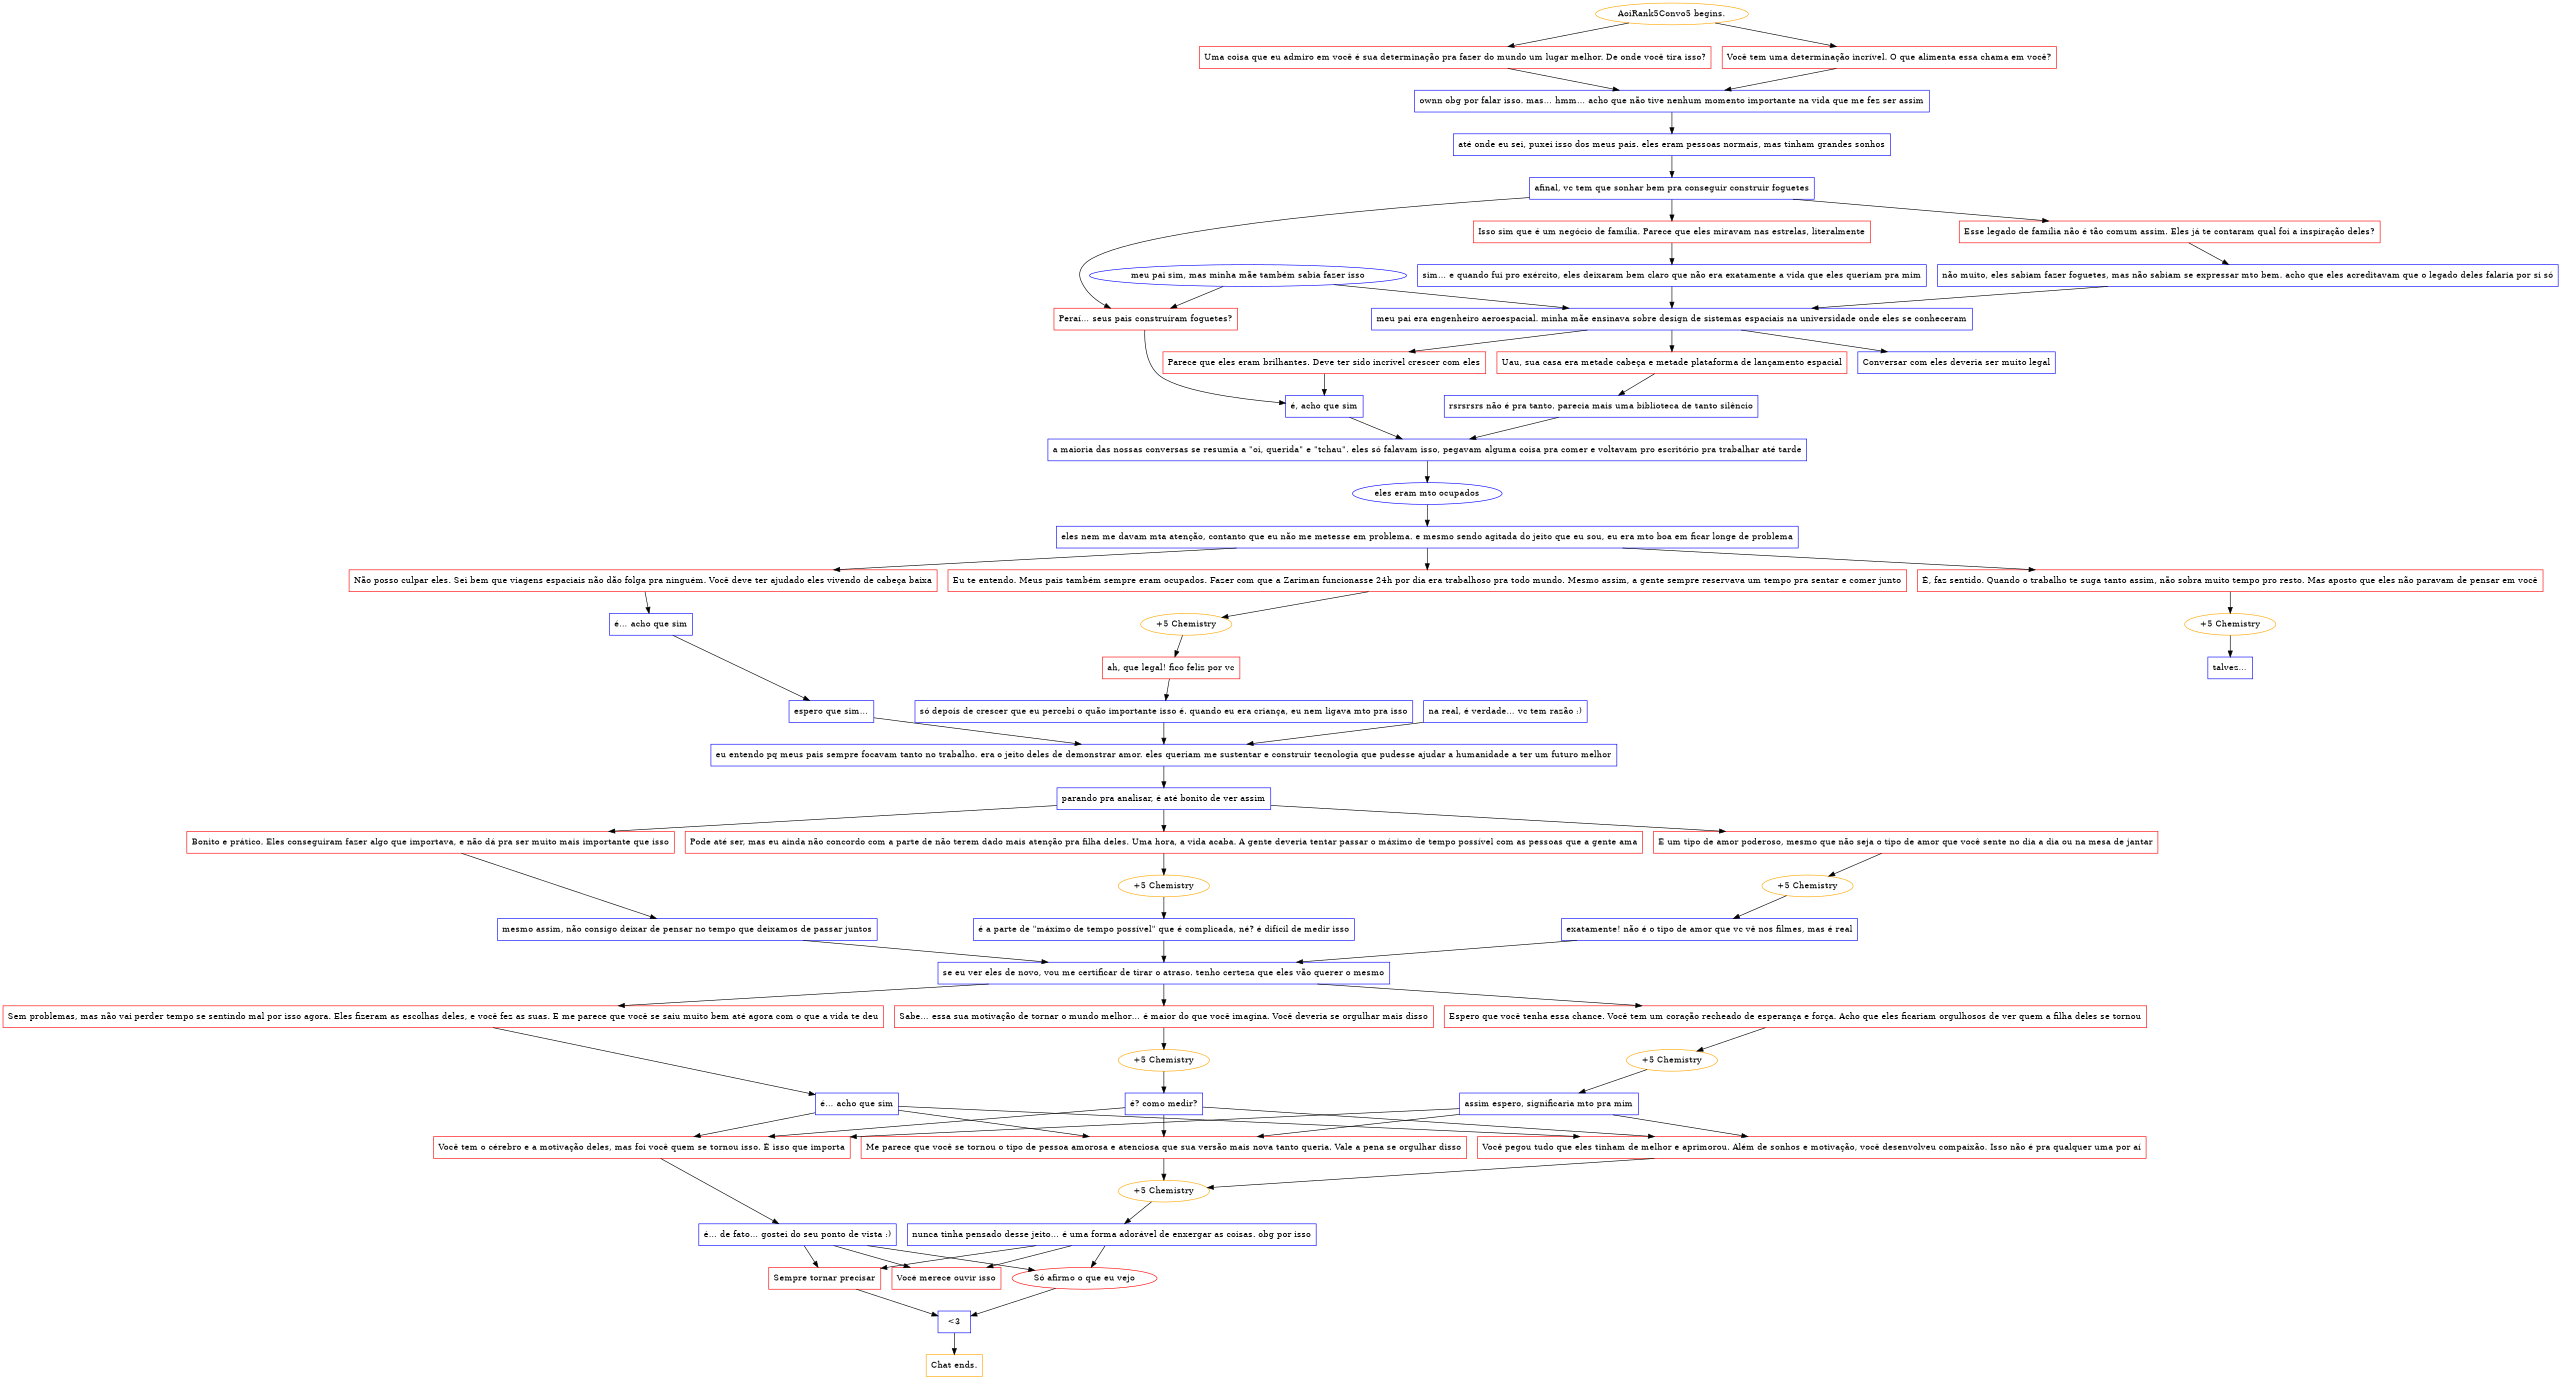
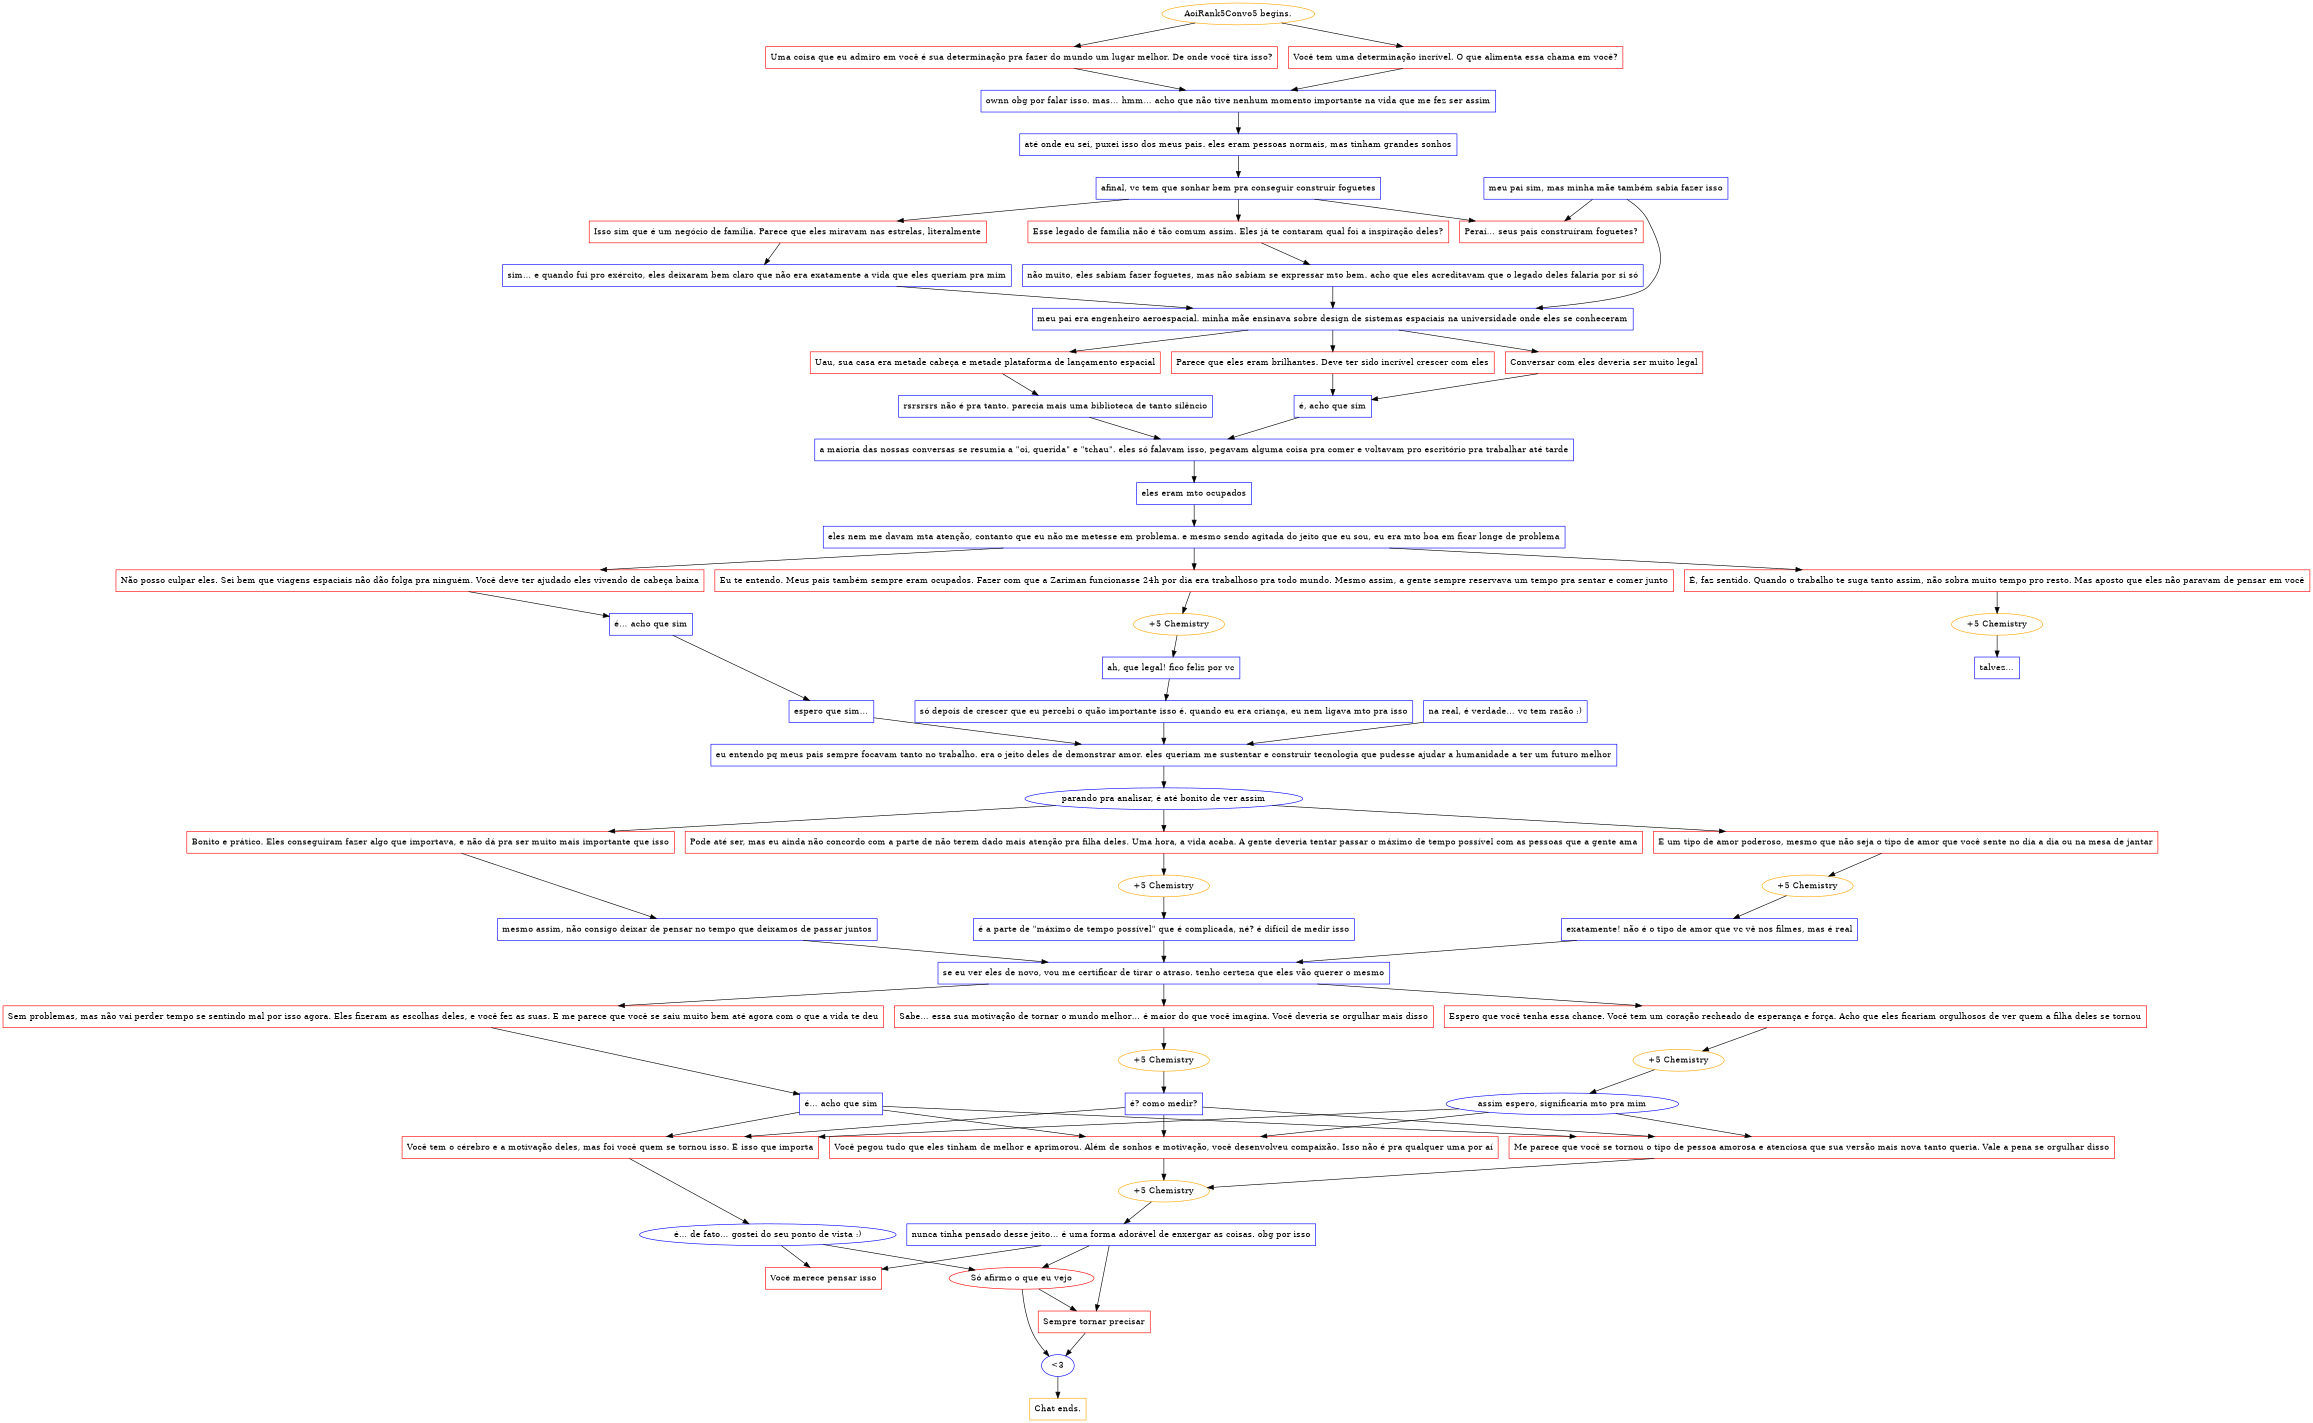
node "meu pai sim, mas minha mãe também sabia fazer isso": shape ellipse -> box
node "Conversar com eles deveria ser muito legal": color blue -> red
edge "Peraí… seus pais construíram foguetes?" -> "é, acho que sim": now "Conversar com eles deveria ser muito legal" -> "é, acho que sim"
node "eles eram mto ocupados": shape ellipse -> box
node "ah, que legal! fico feliz por vc": color red -> blue
node "parando pra analisar, é até bonito de ver assim": shape box -> ellipse
node "assim espero, significaria mto pra mim": shape box -> ellipse
node "é… de fato… gostei do seu ponto de vista :)": shape box -> ellipse
edge "é… de fato… gostei do seu ponto de vista :)" -> "Sempre tornar precisar": now "Só afirmo o que eu vejo" -> "Sempre tornar precisar"
node "Você merece ouvir isso": label "Você merece ouvir isso" -> "Você merece pensar isso"
node "<3": shape box -> ellipse
